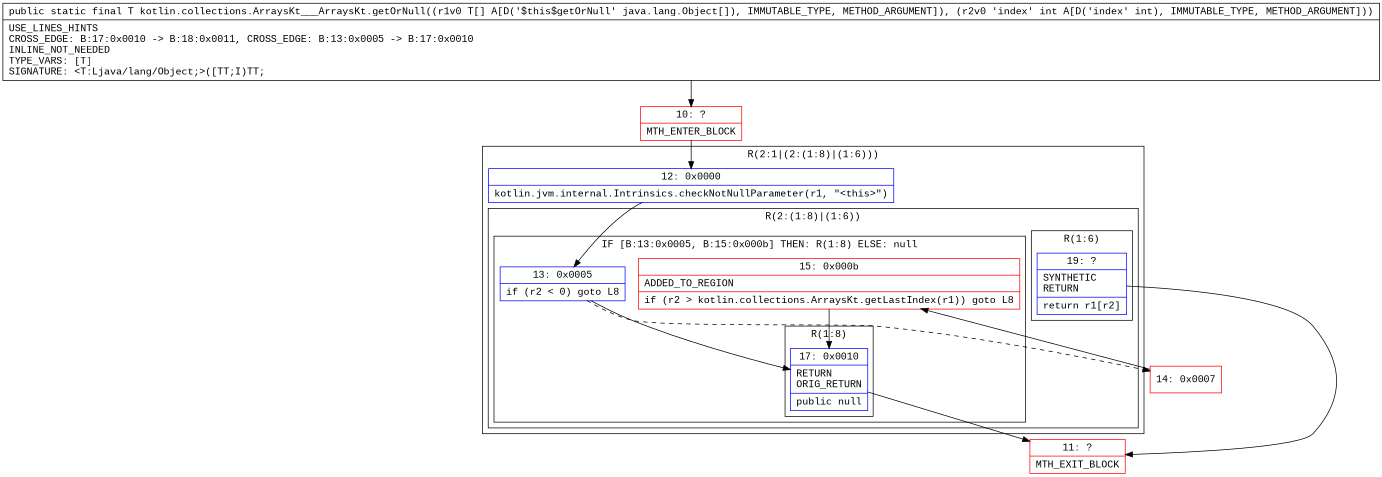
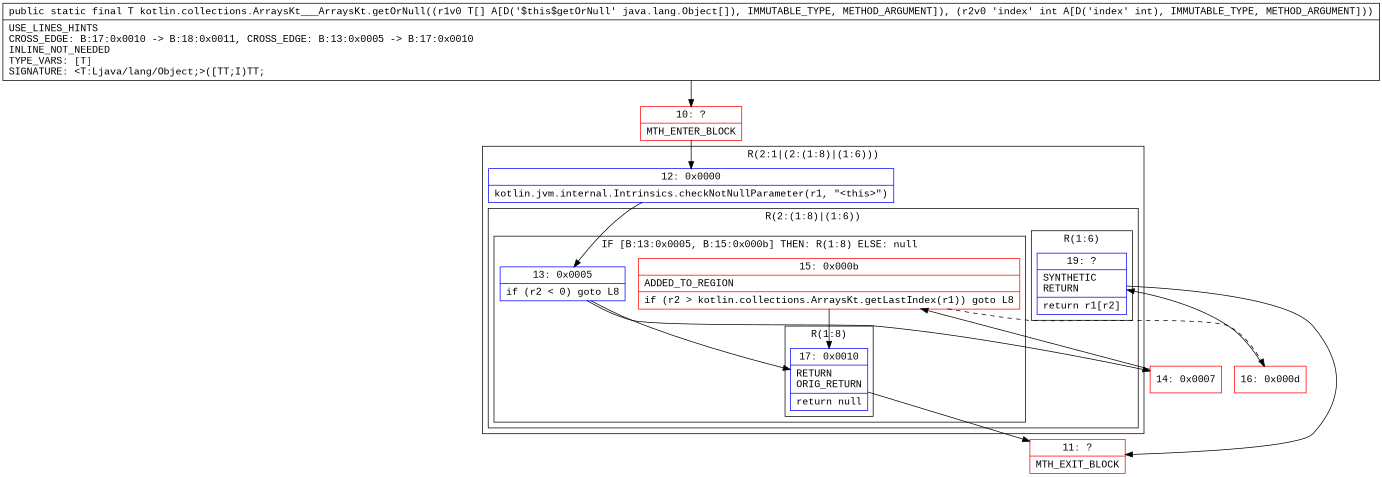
edge "13: 0x0005" -> "14: 0x0007": style dashed -> solid
node "16: 0x000d": added
node "17: 0x0010": text "public null" -> "return null"
